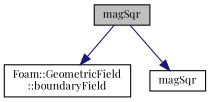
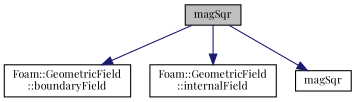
node "Foam::GeometricField ::internalField": added
